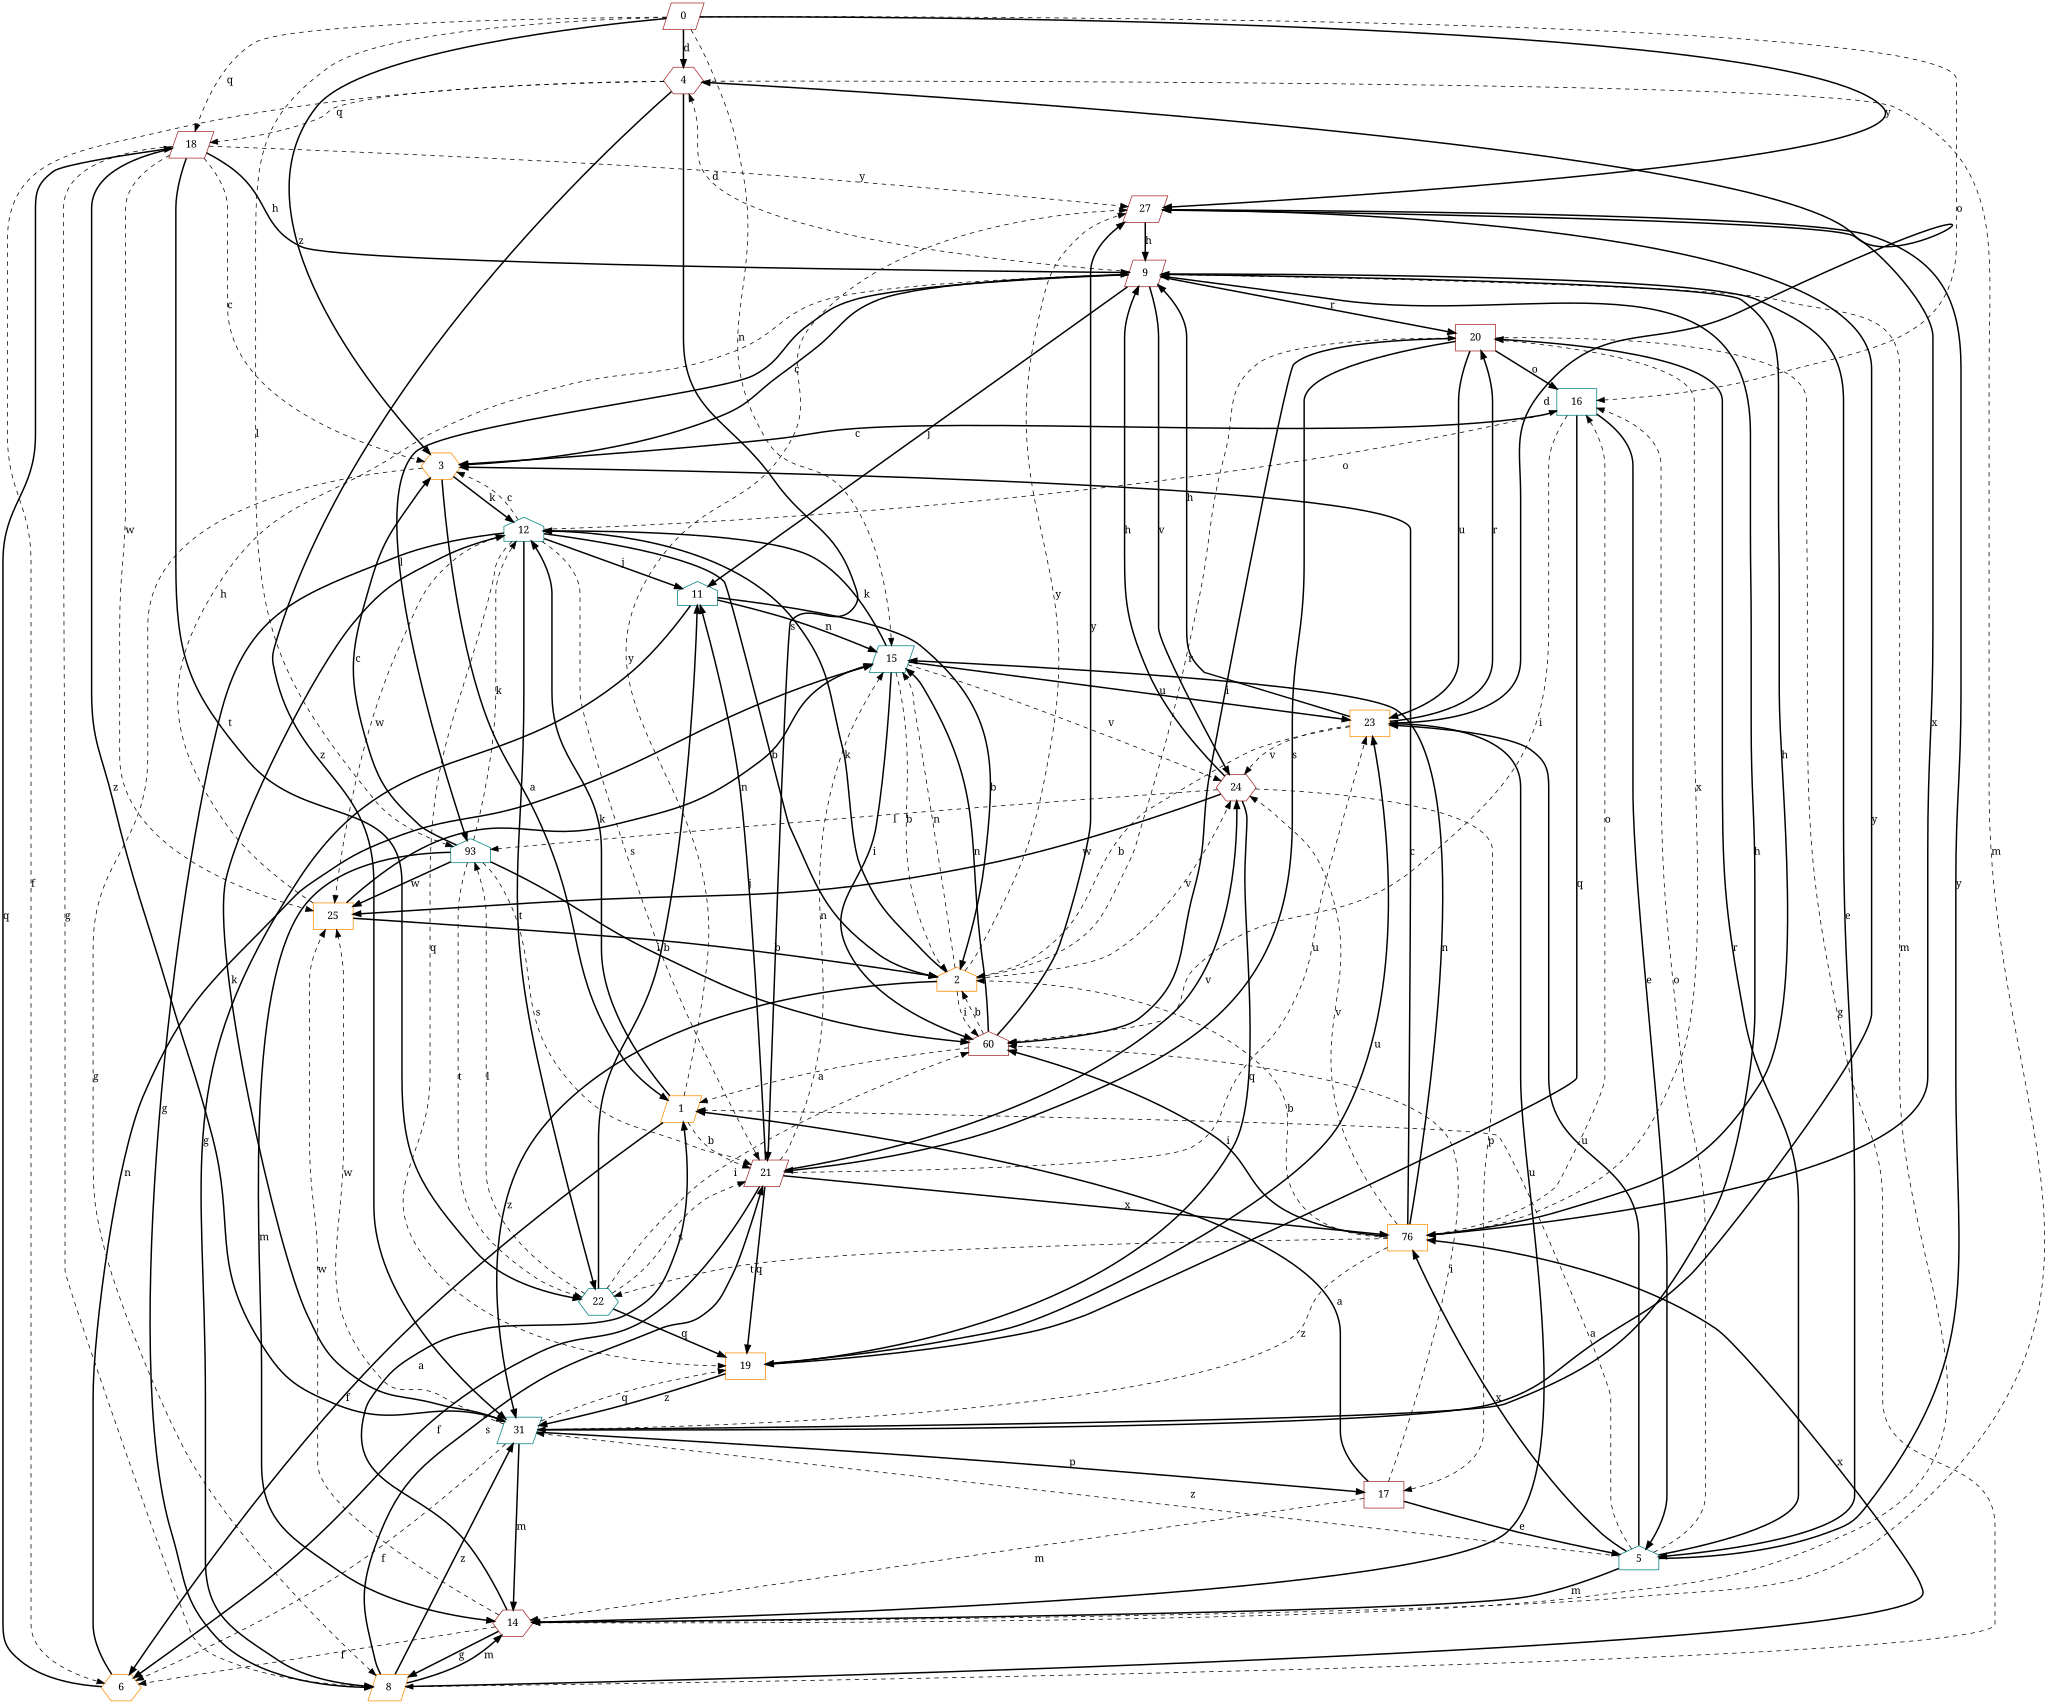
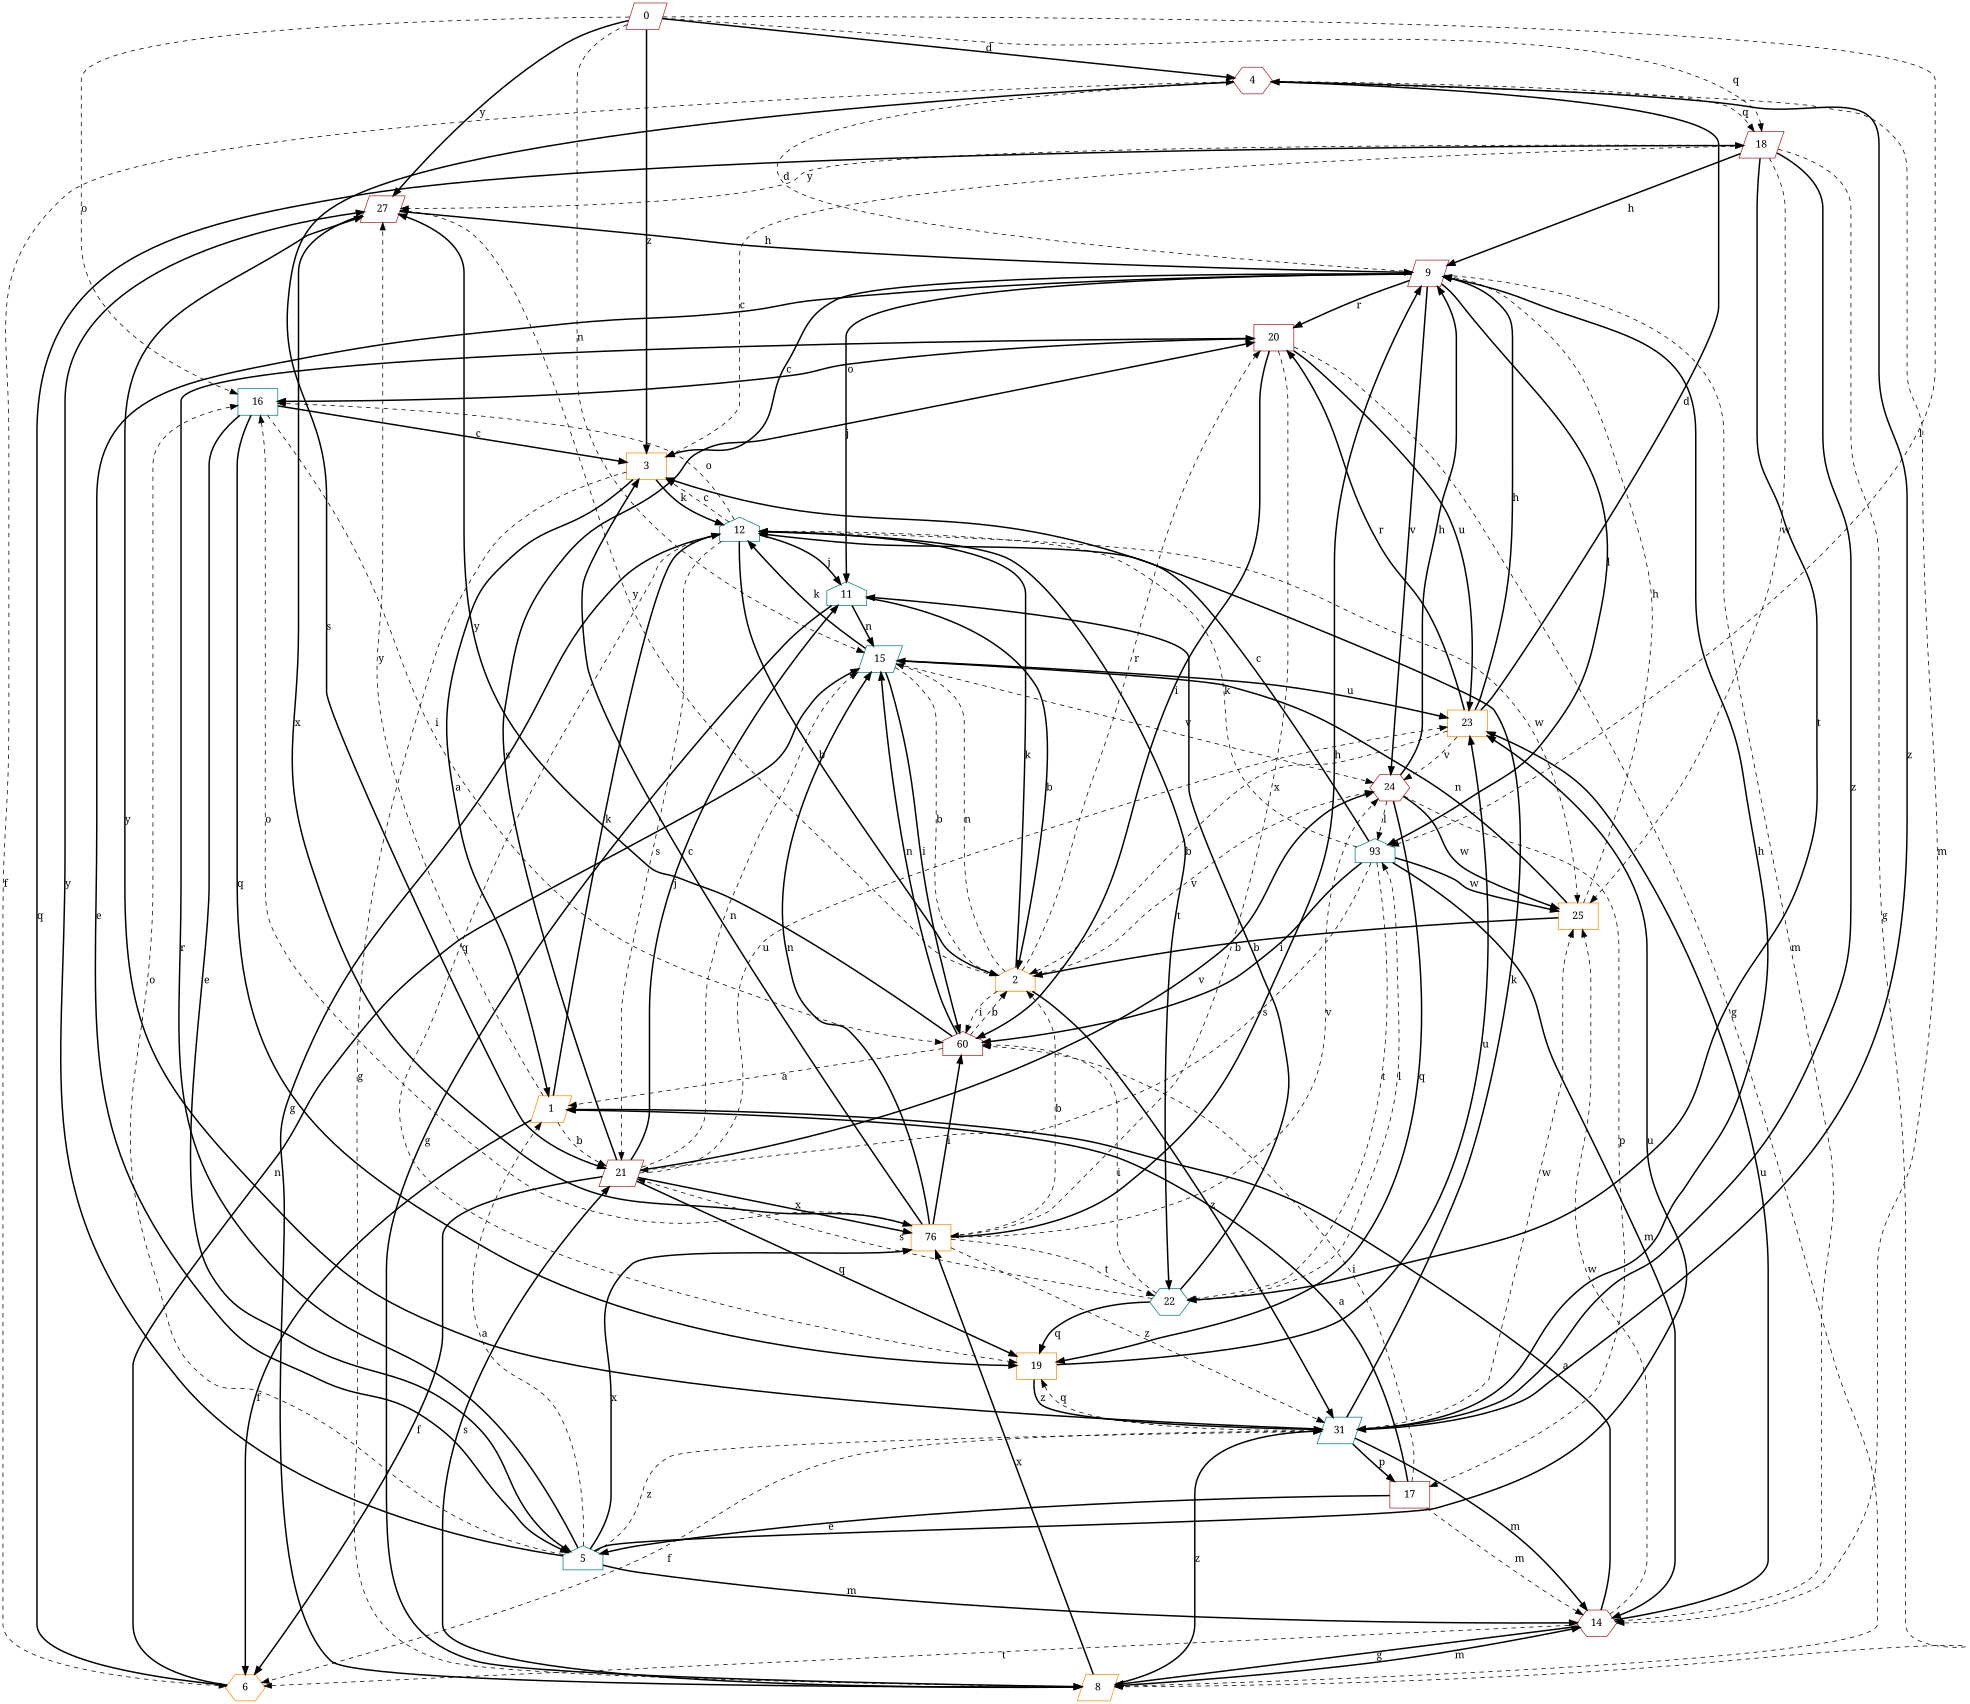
node "3": shape hexagon -> box
edge "20" -> "21": reversed
edge "14" -> "6": label "f" -> "t"
